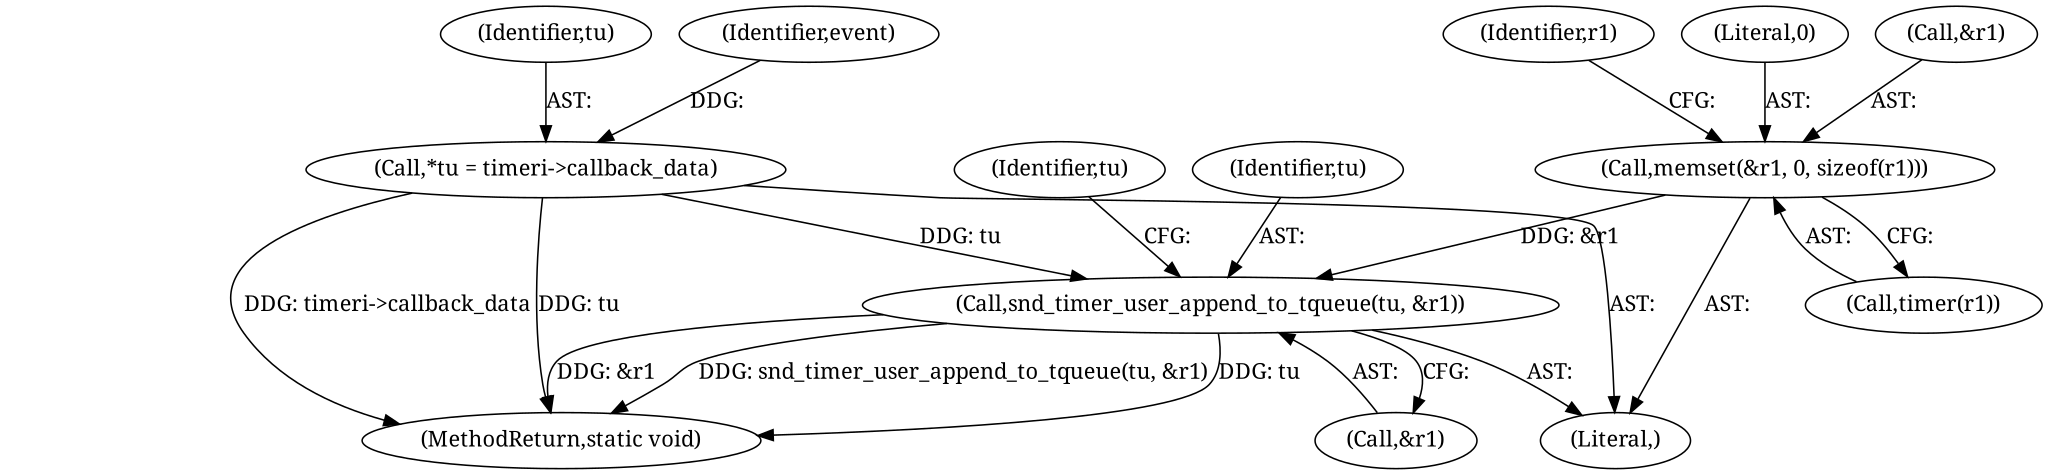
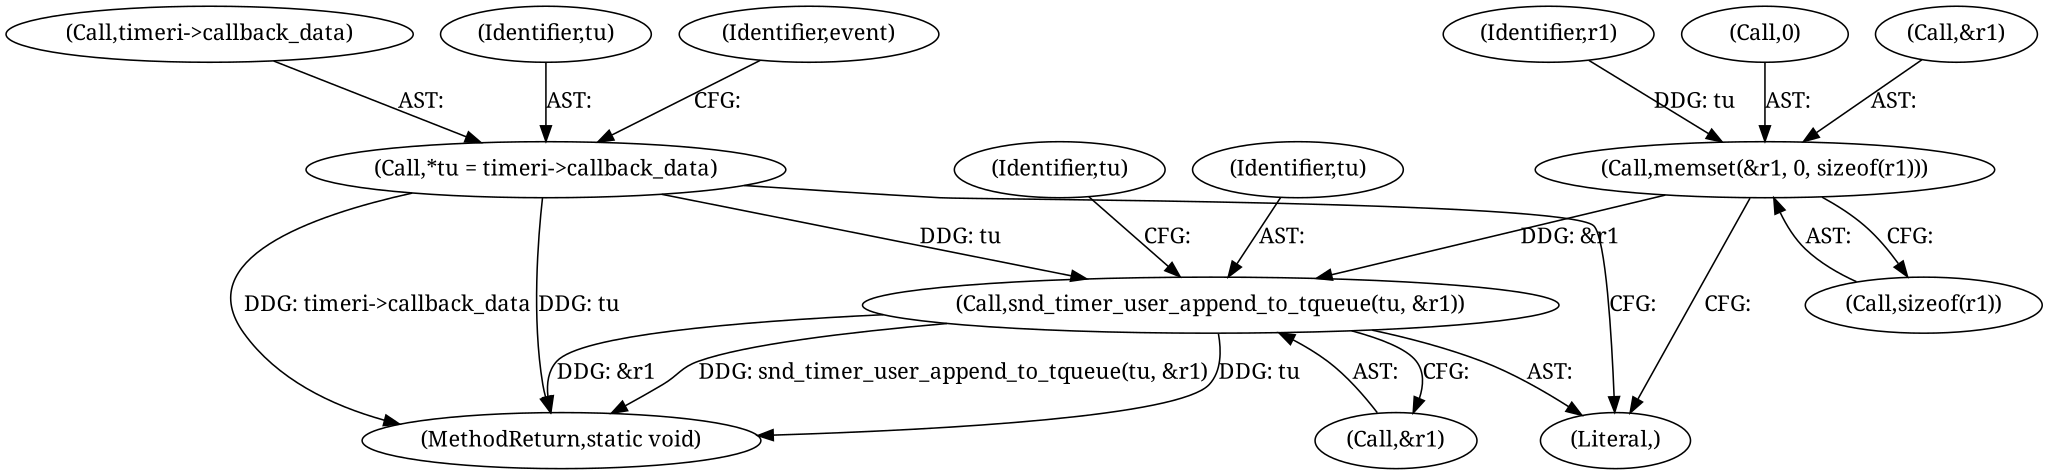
node "(Call,timeri->callback_data)": added
node "(Literal,0)": label "(Literal,0)" -> "(Call,0)"
edge "(Identifier,event)" -> "(Call,*tu = timeri->callback_data)": label "DDG: " -> "CFG: "
edge "(Identifier,r1)" -> "(Call,memset(&r1, 0, sizeof(r1)))": label "CFG: " -> "DDG: tu"
edge "(Call,*tu = timeri->callback_data)" -> "(Literal,)": label "AST: " -> "CFG: "
edge "(Call,memset(&r1, 0, sizeof(r1)))" -> "(Literal,)": label "AST: " -> "CFG: "
node "(Call,timer(r1))": label "(Call,timer(r1))" -> "(Call,sizeof(r1))"
